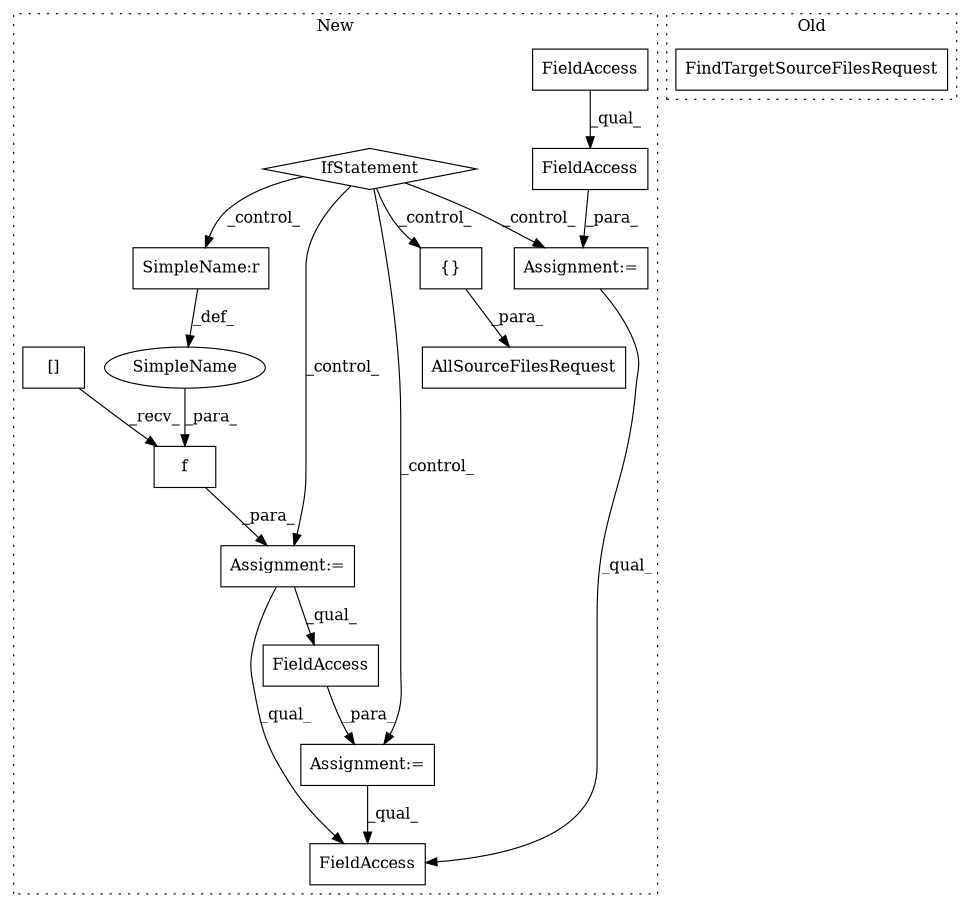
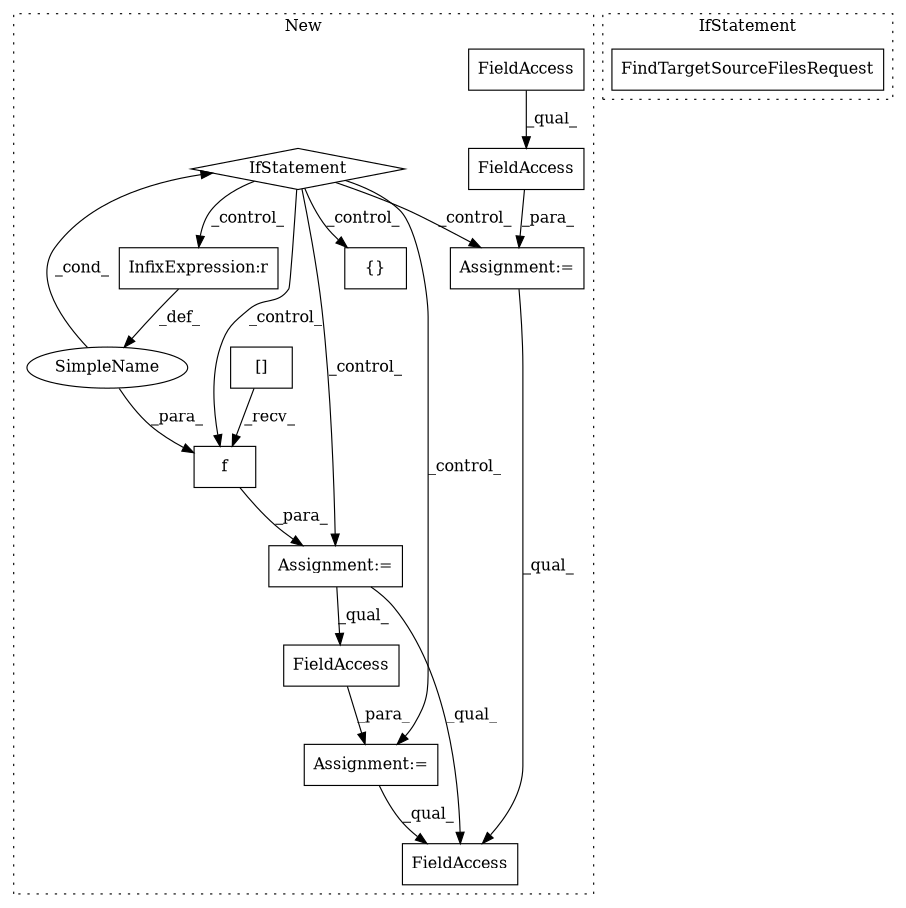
cluster "Old": label "Old" -> "IfStatement"
edge "SimpleName" -> "IfStatement": added, label "_cond_"
node "SimpleName:r": label "SimpleName:r" -> "InfixExpression:r"
edge "IfStatement" -> "f": added, label "_control_"
node "AllSourceFilesRequest": removed
